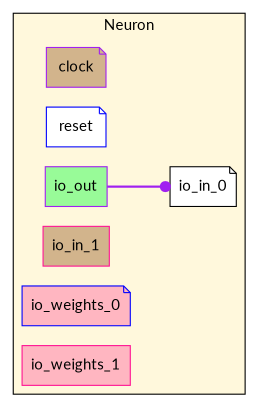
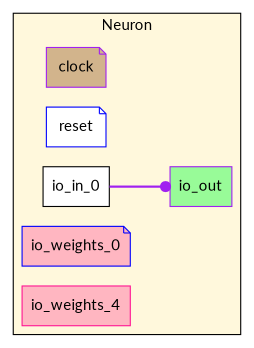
edge "io_out" -> "io_in_0": reversed
node "io_in_0": shape note -> box
node "io_in_1": removed
node "io_weights_1": label "io_weights_1" -> "io_weights_4"
